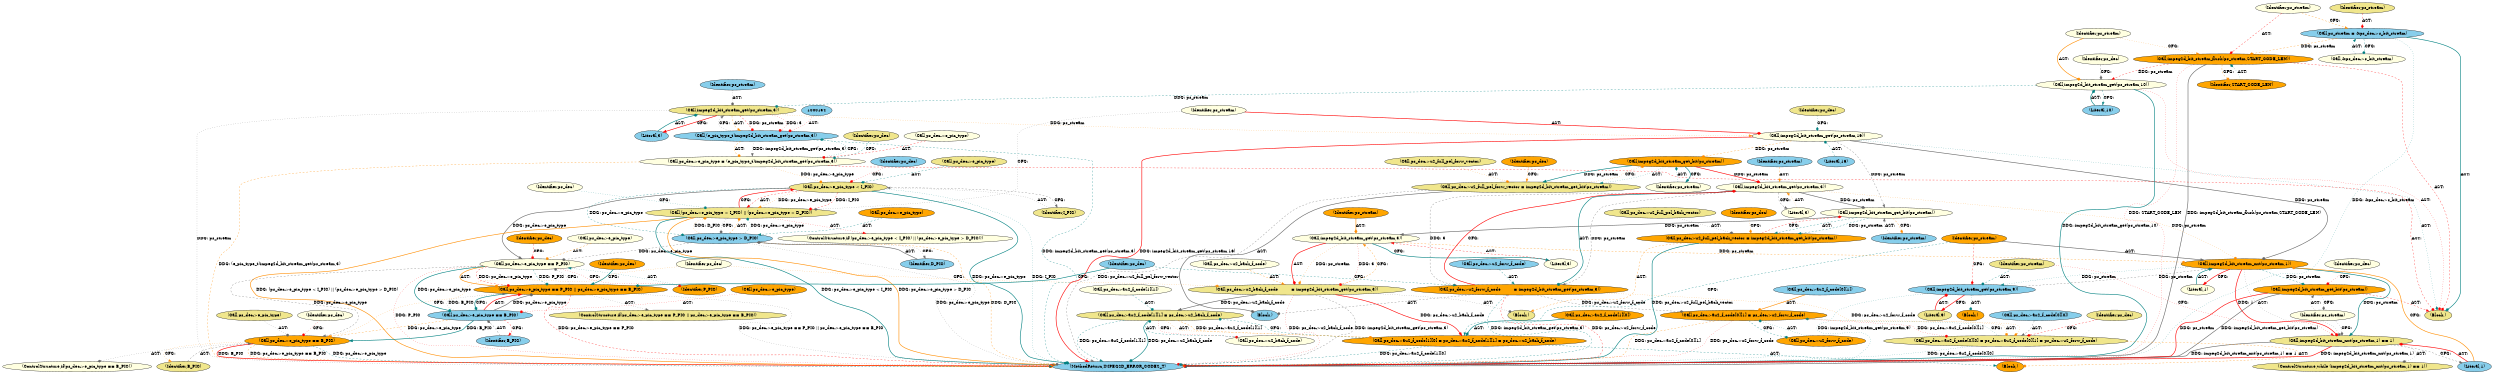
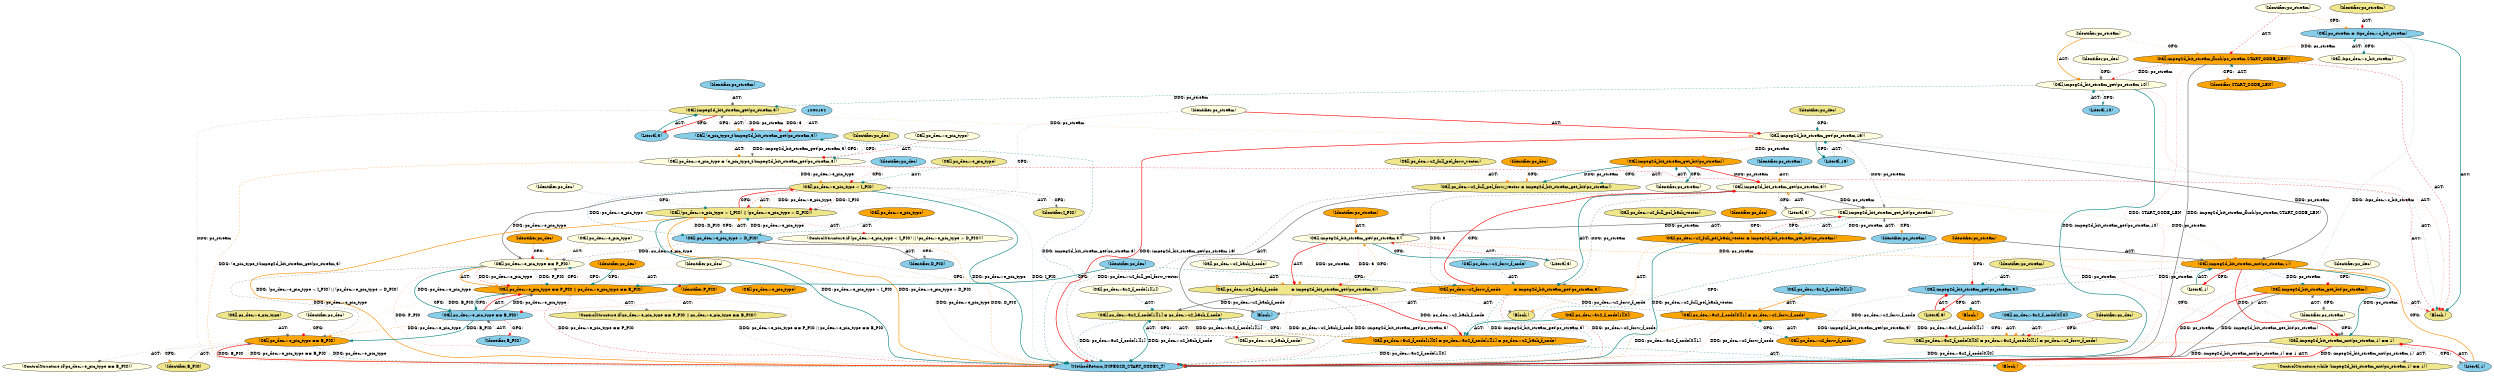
edge "(Literal,10)" -> "(Call,impeg2d_bit_stream_get(ps_stream,10))": style bold -> dashed
edge "(Call,impeg2d_bit_stream_get(ps_stream,16))" -> "(Literal,16)": added, label "CFG:"
node "(MethodReturn,IMPEG2D_ERROR_CODES_T)": label "(MethodReturn,IMPEG2D_ERROR_CODES_T)" -> "(MethodReturn,IMPEG2D_START_CODES_T)"
